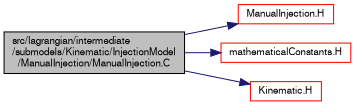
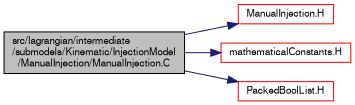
node "Kinematic.H": label "Kinematic.H" -> "PackedBoolList.H"
